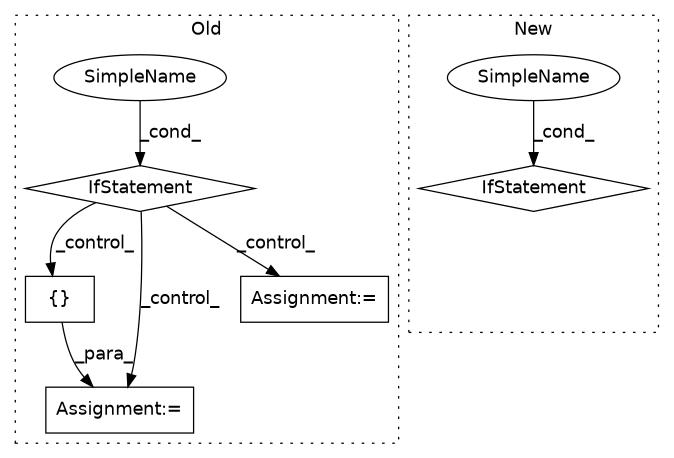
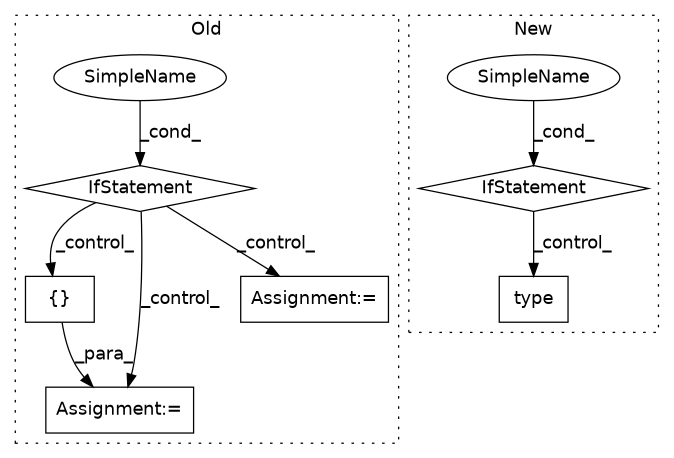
node "type": added
